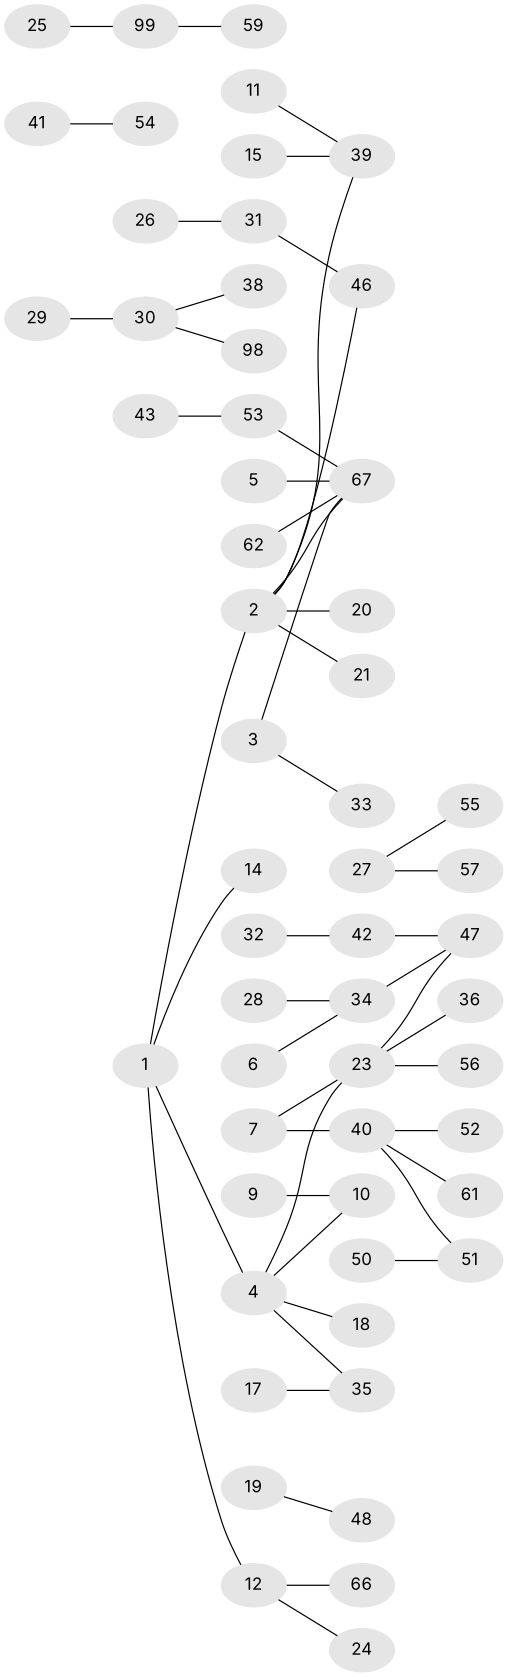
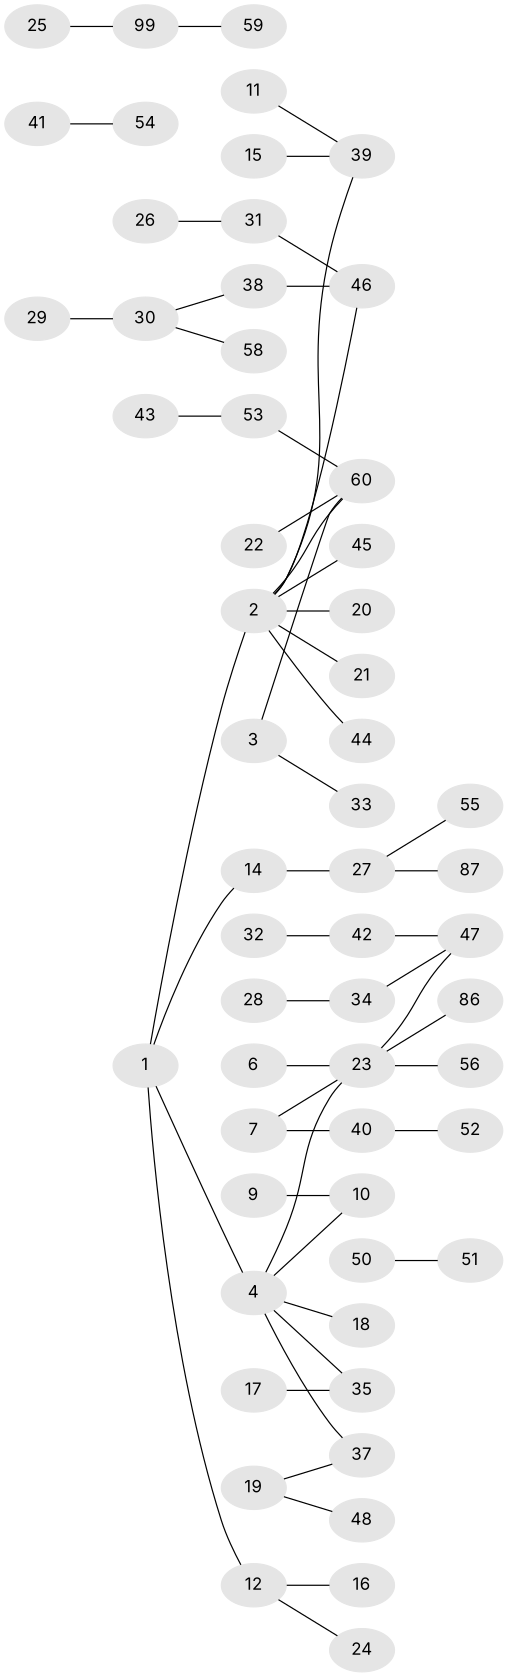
edge "38" -- "46": added
node "98": label "98" -> "58"
node "5": removed
node "67": label "67" -> "60"
node "62": label "62" -> "22"
node "45": added
node "44": added
edge "14" -- "27": added
node "57": label "57" -> "87"
node "36": label "36" -> "86"
edge "34" -- "6": now "23" -- "6"
edge "40" -- "51": removed
node "61": removed
node "37": added
node "66": label "66" -> "16"
